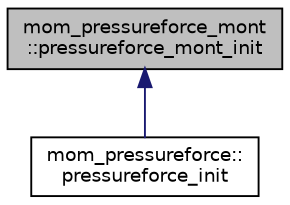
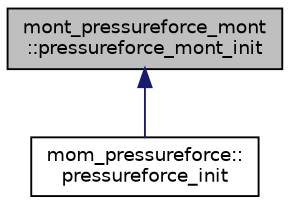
node "mom_pressureforce_mont ::pressureforce_mont_init": label "mom_pressureforce_mont ::pressureforce_mont_init" -> "mont_pressureforce_mont ::pressureforce_mont_init"
